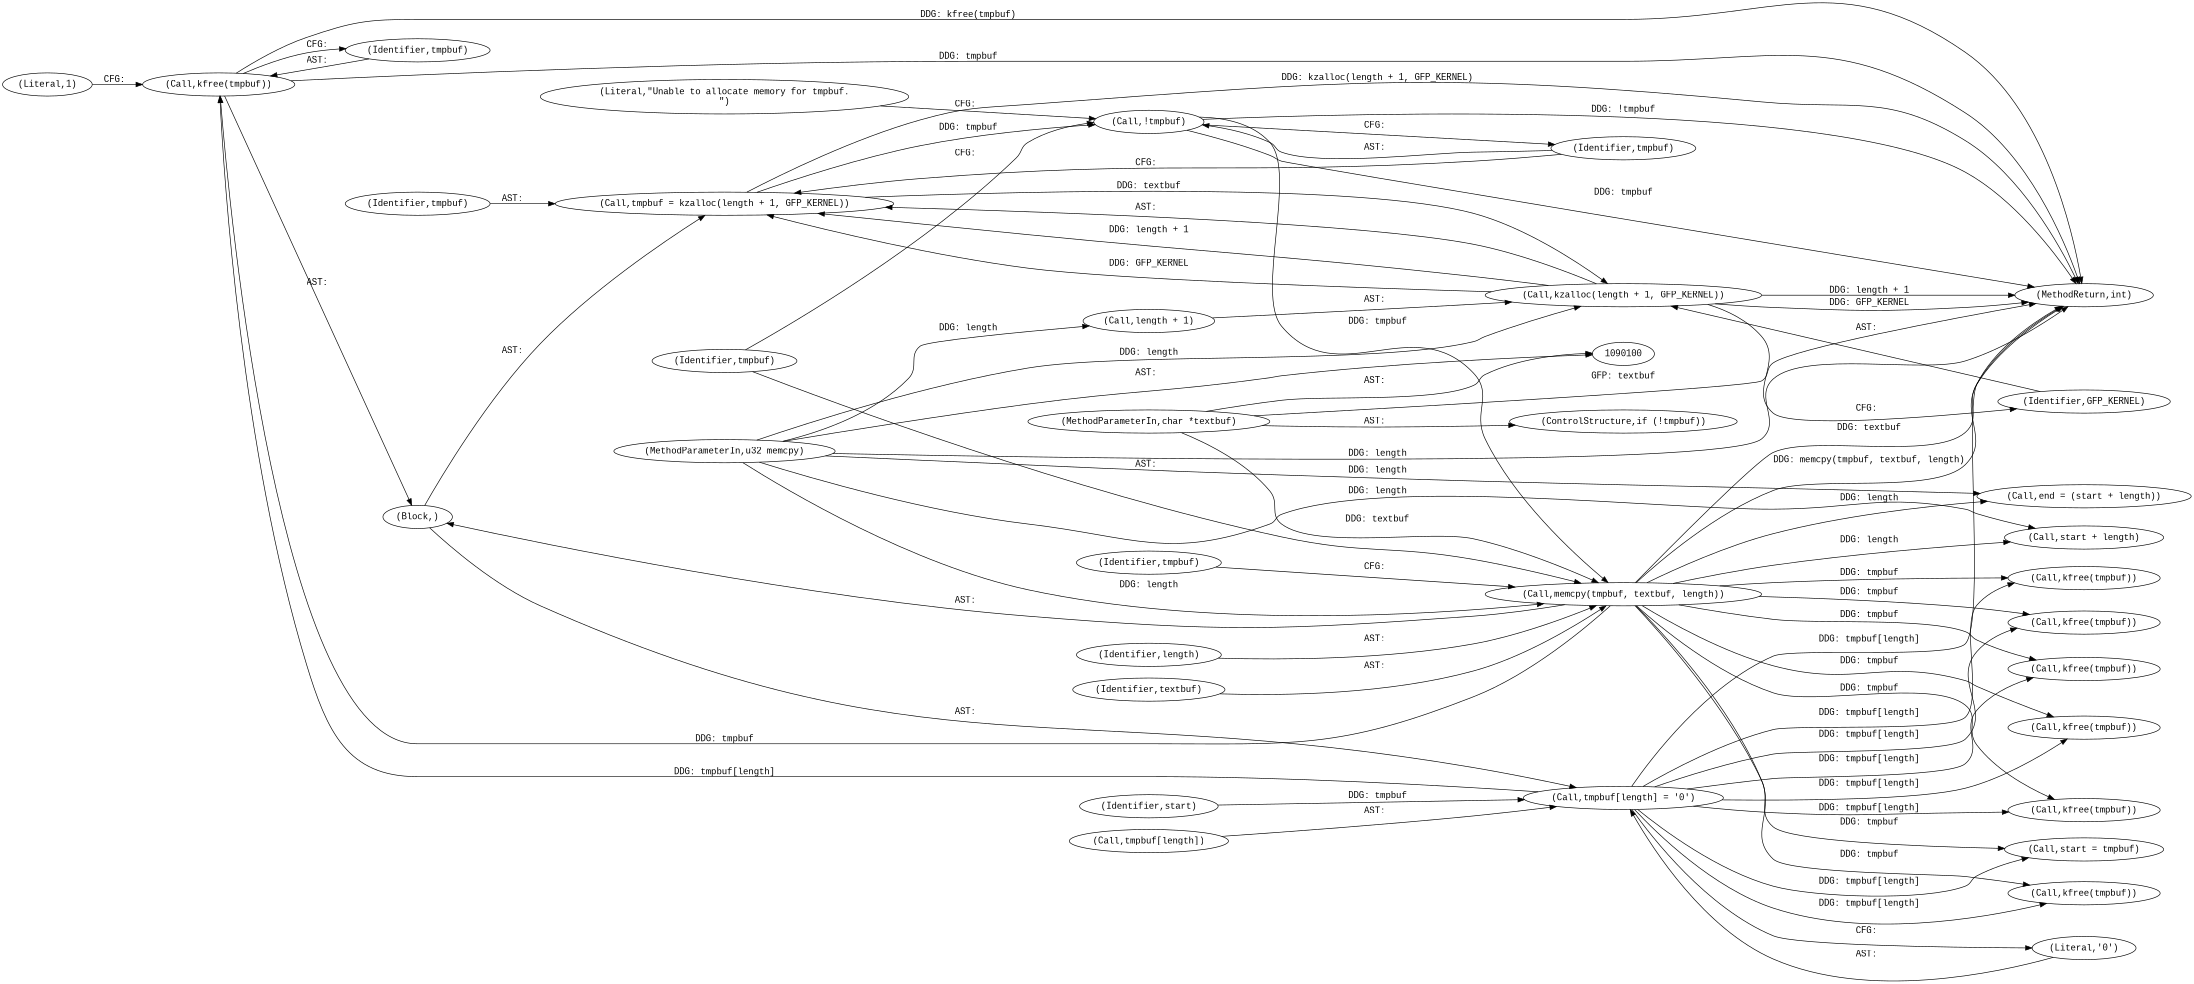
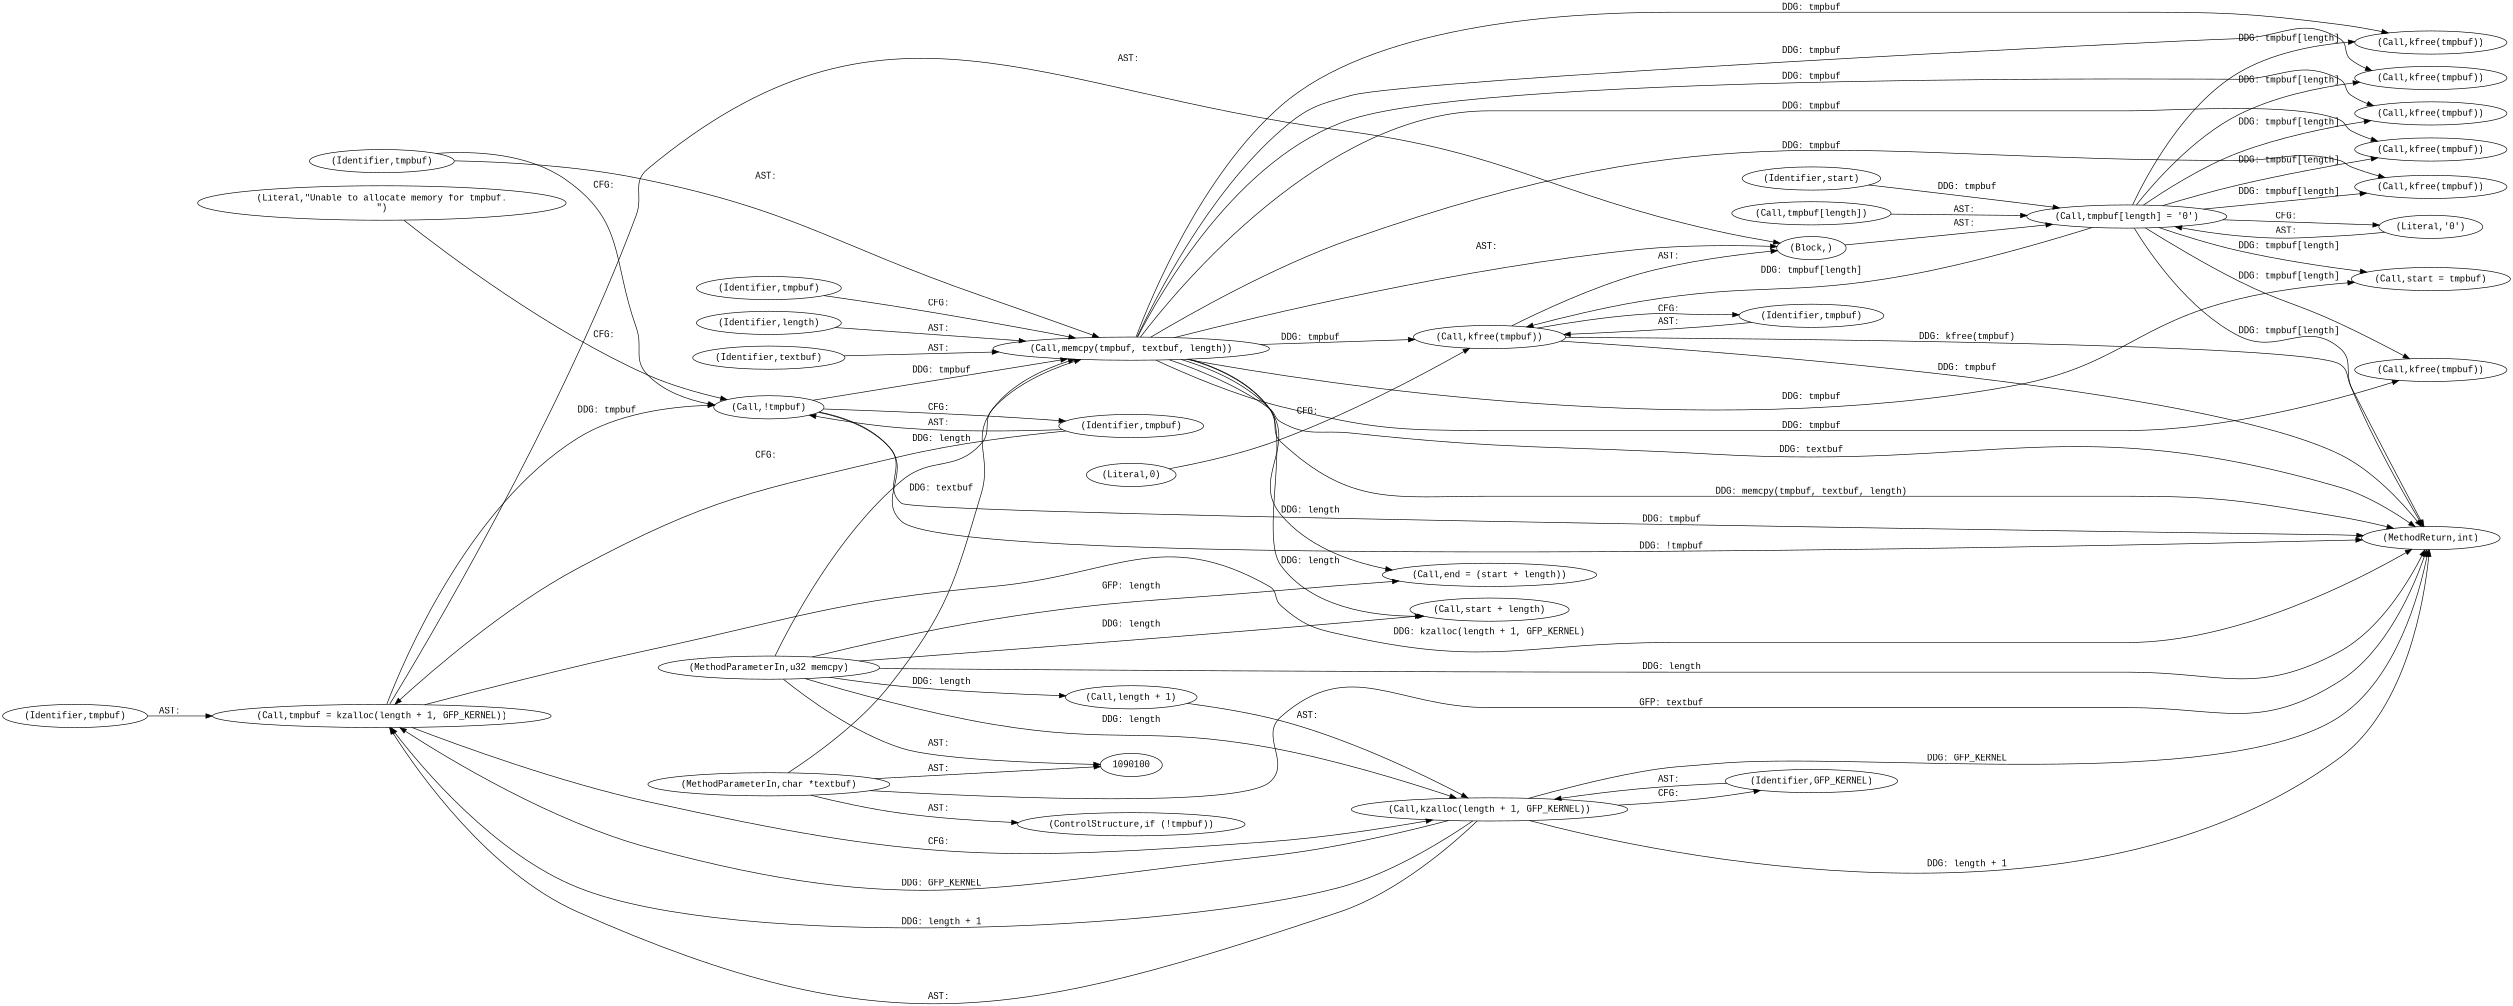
node "(Literal,1)": label "(Literal,1)" -> "(Literal,0)"
edge "(Call,tmpbuf = kzalloc(length + 1, GFP_KERNEL))" -> "(Call,kzalloc(length + 1, GFP_KERNEL))": label "DDG: textbuf" -> "CFG: "
edge "(Block,)" -> "(Call,tmpbuf = kzalloc(length + 1, GFP_KERNEL))": reversed
edge "(MethodParameterIn,u32 memcpy)" -> "(Call,end = (start + length))": label "DDG: length" -> "GFP: length"
